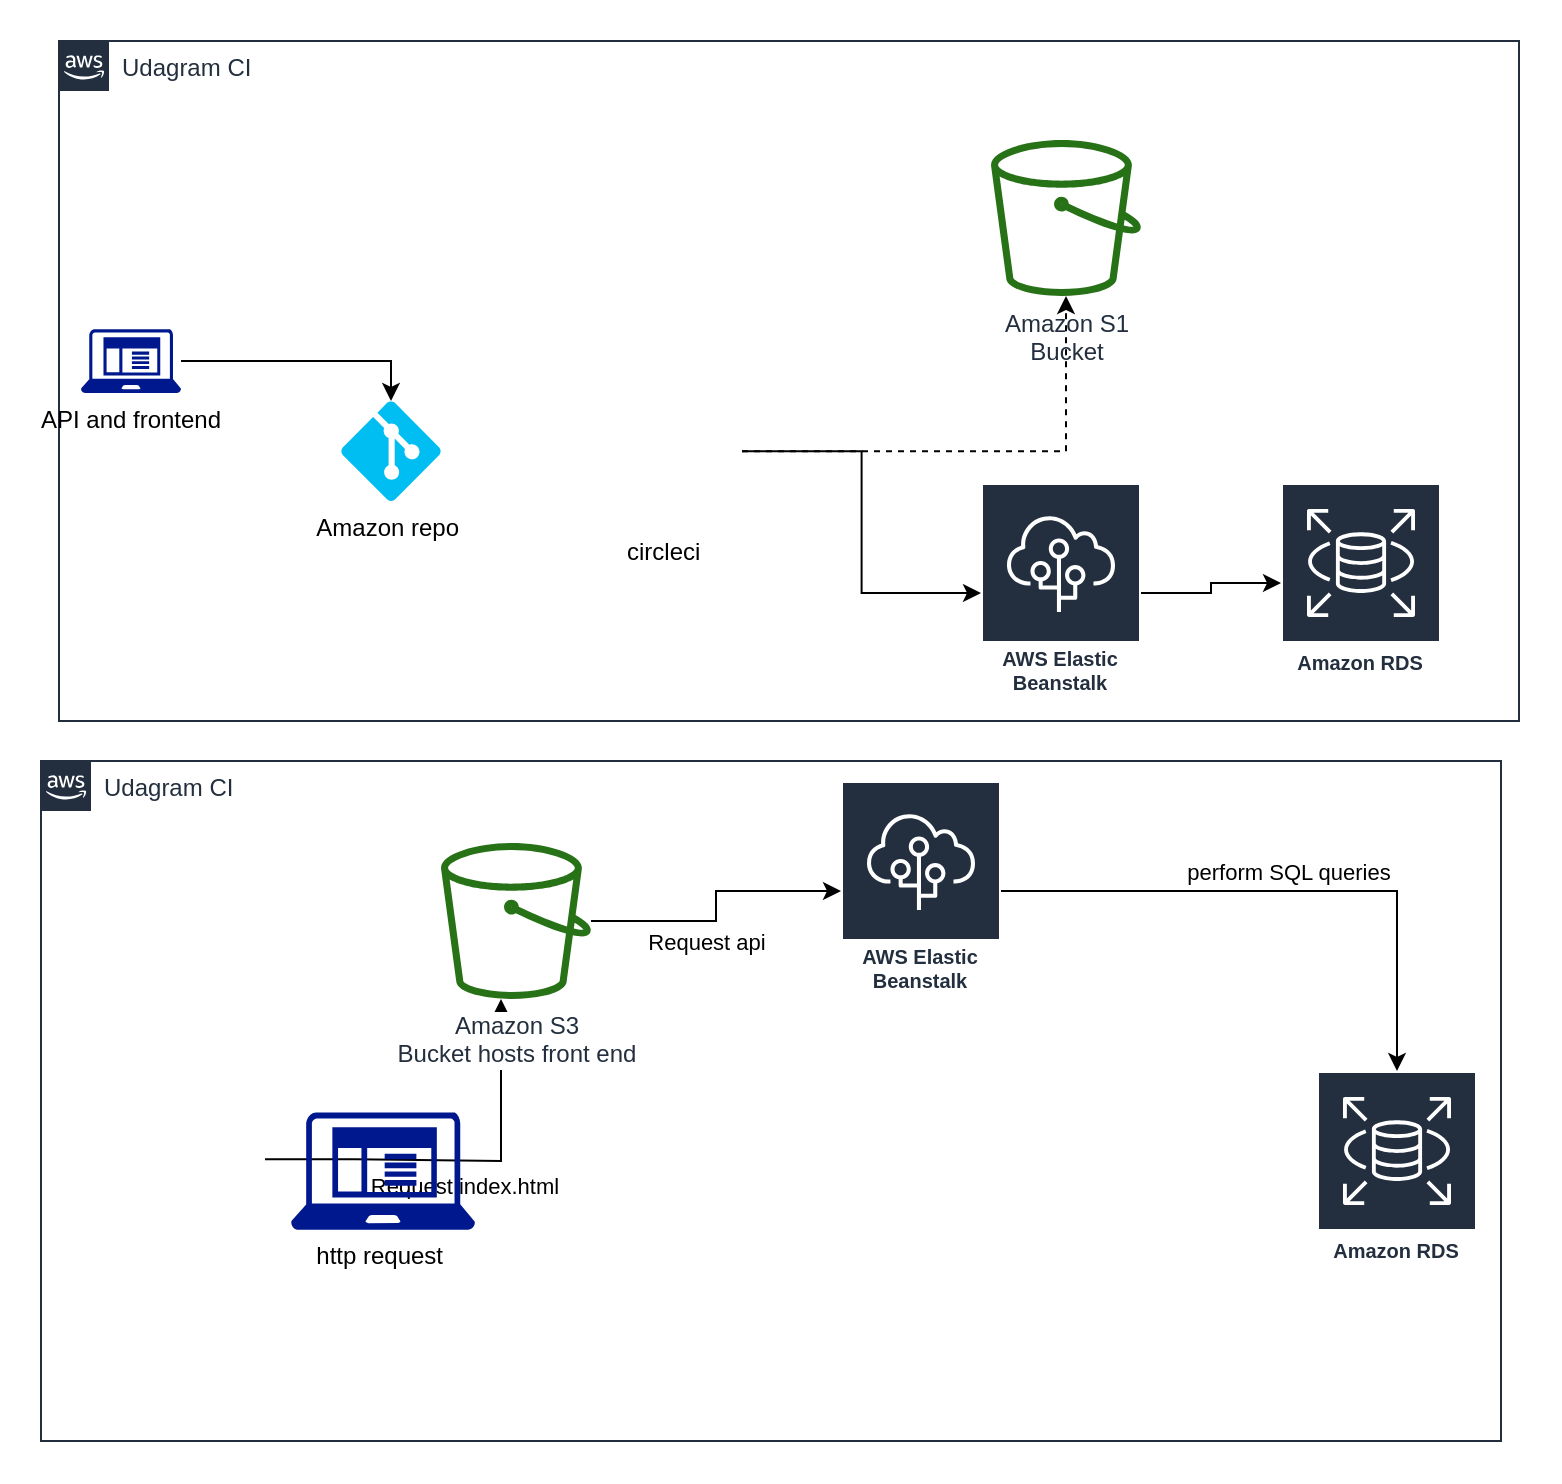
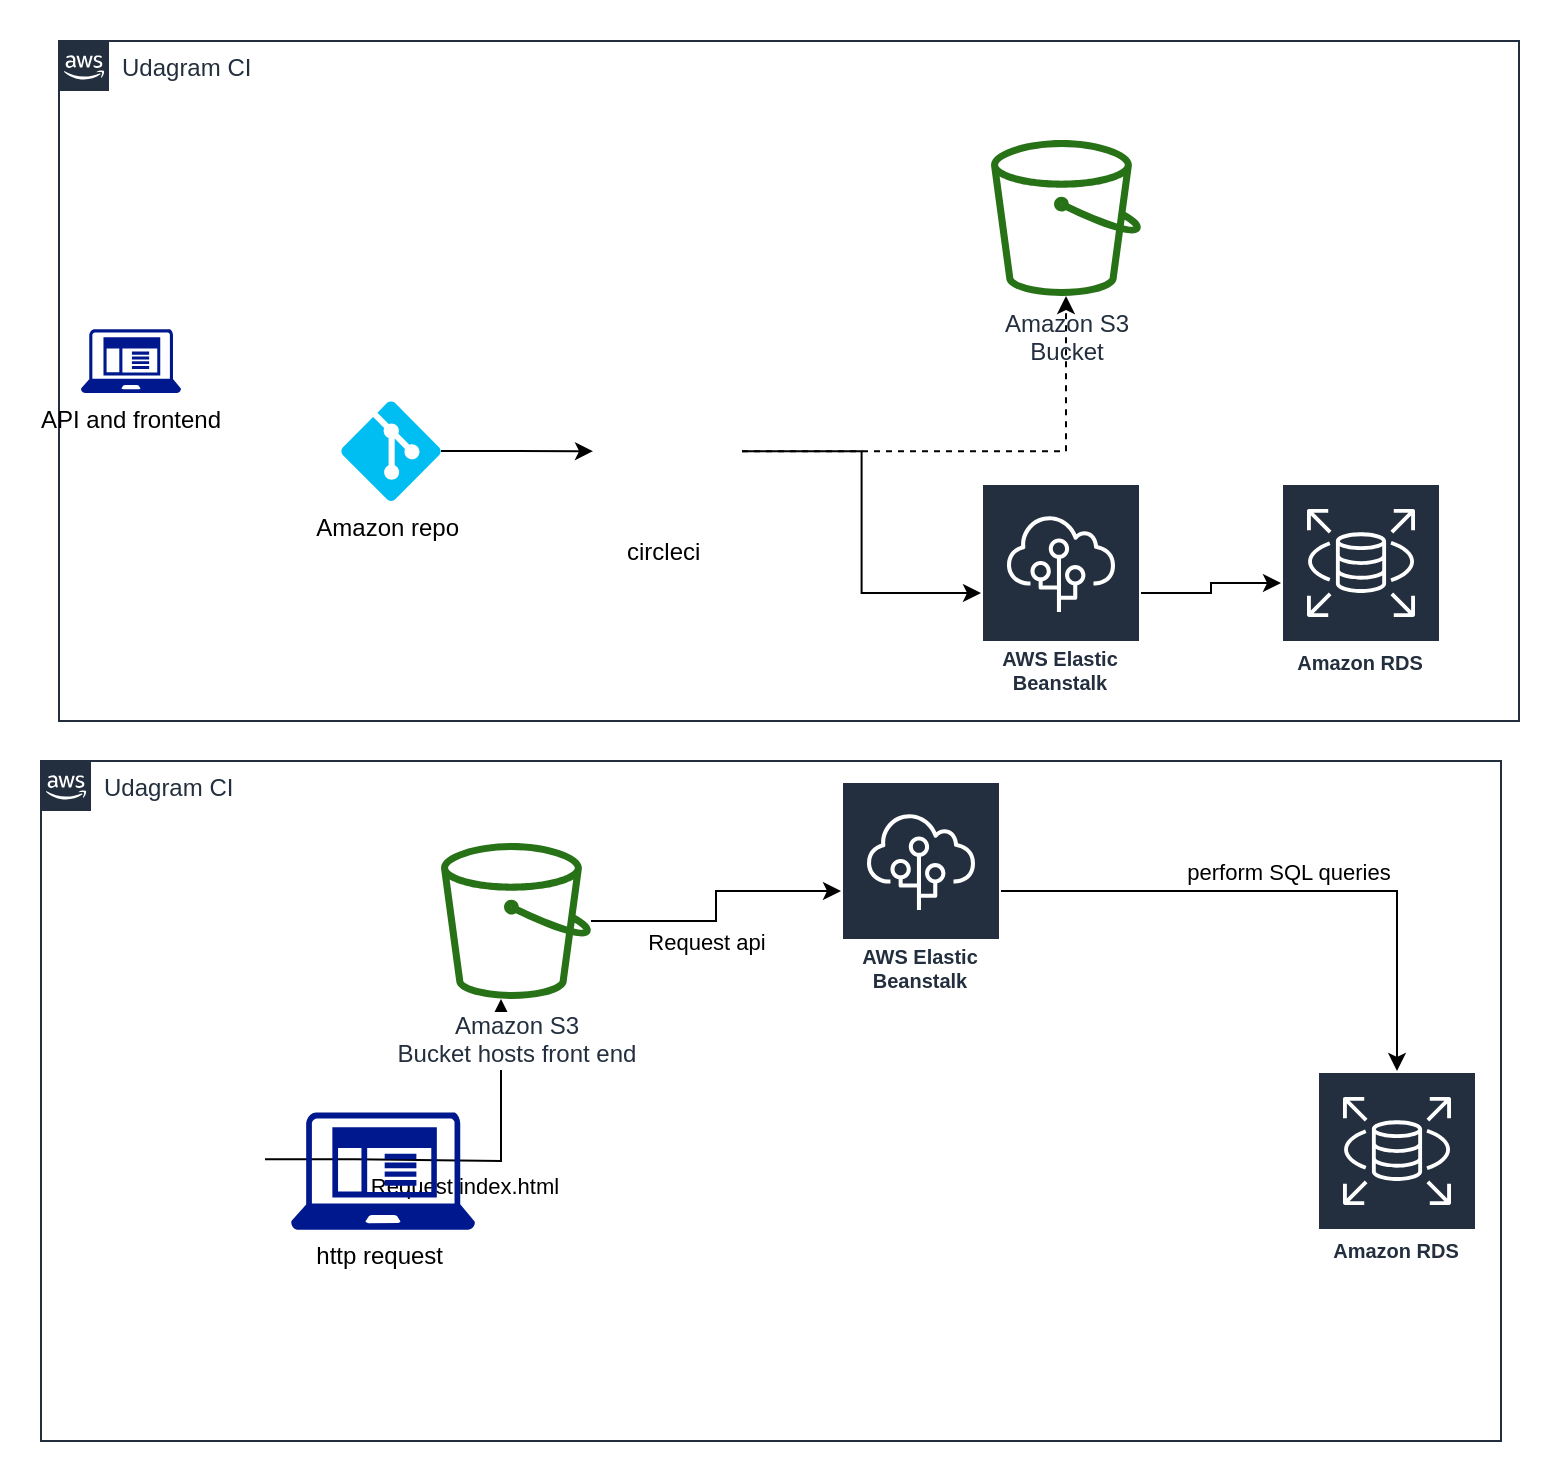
node "Amazon S1 Bucket": label "Amazon S1 Bucket" -> "Amazon S3 Bucket"
edge "API and frontend" -> "Amazon repo": removed
edge "Amazon repo" -> "circleci": added
